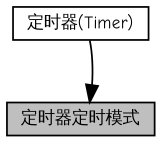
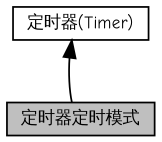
edge "定时器(Timer)" -> "定时器定时模式": reversed
